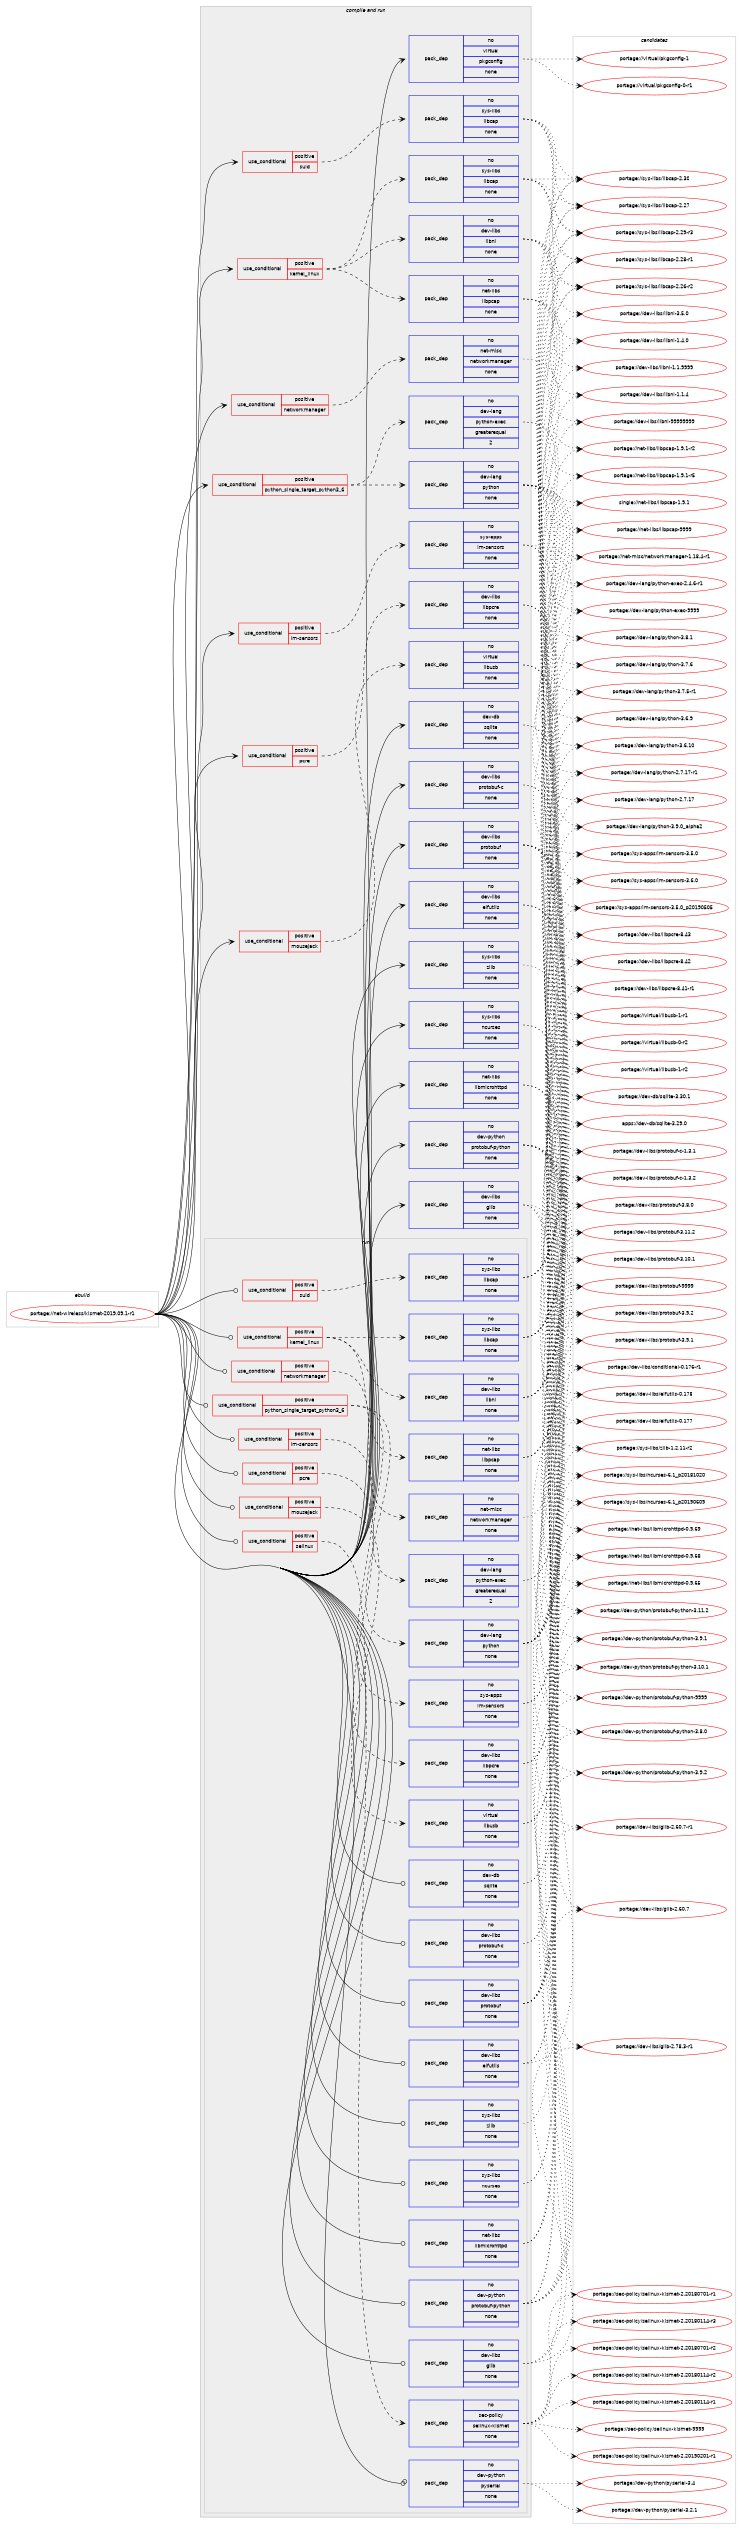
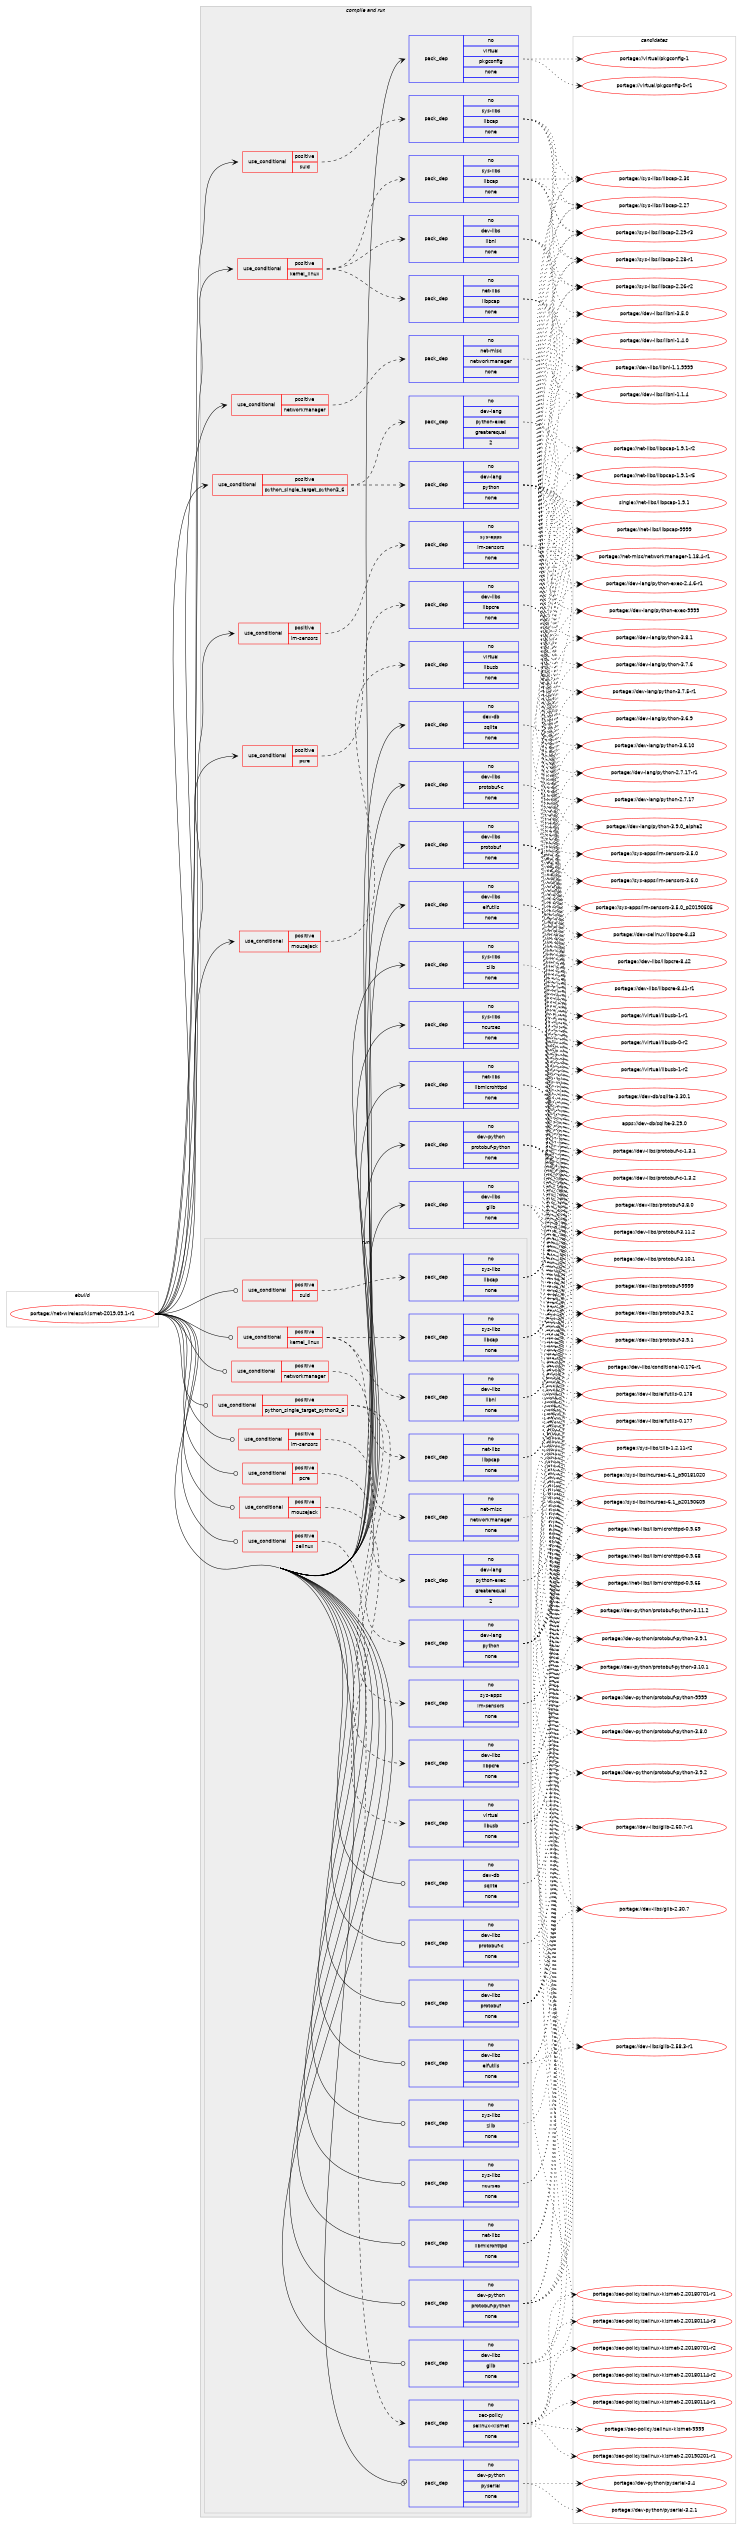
node "portage://dev-libs/libnl-99999999": removed
node "portage://dev-libs/libpcre-8.43": label "portage://dev-libs/libpcre-8.43" -> "portage://dev-selinux/libpcre-8.43"
node "portage://sys-libs/ncurses-6.1_p20181020": label "portage://sys-libs/ncurses-6.1_p20181020" -> "portage://sys-libs/ncurses-6.1_p90181020"
node "portage://dev-libs/glib-2.60.7": label "portage://dev-libs/glib-2.60.7" -> "portage://dev-libs/glib-2.30.7"
node "portage://dev-libs/glib-2.78.3-r1": label "portage://dev-libs/glib-2.78.3-r1" -> "portage://dev-libs/glib-2.58.3-r1"
